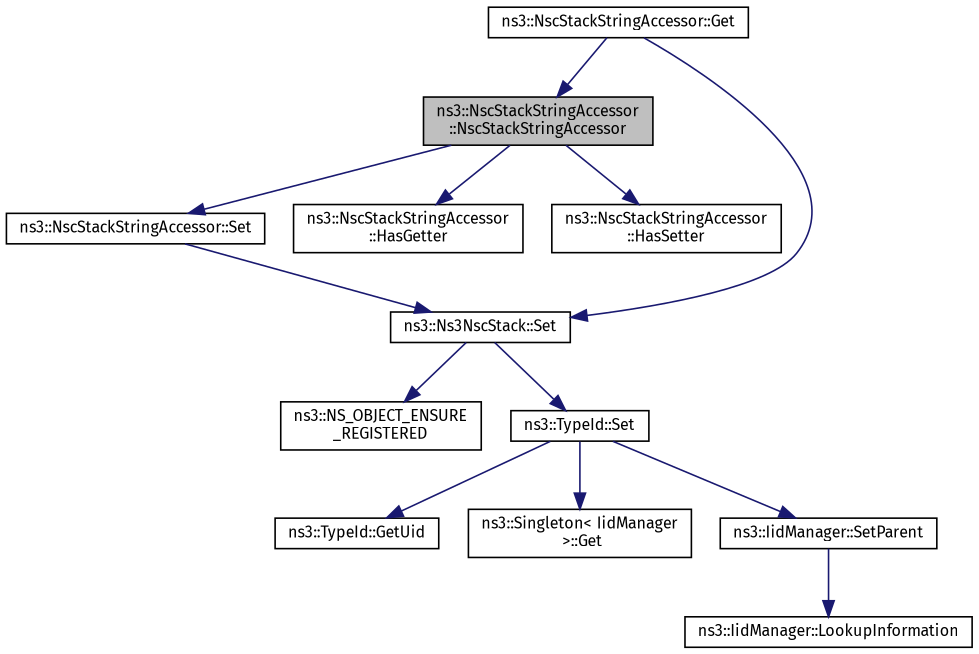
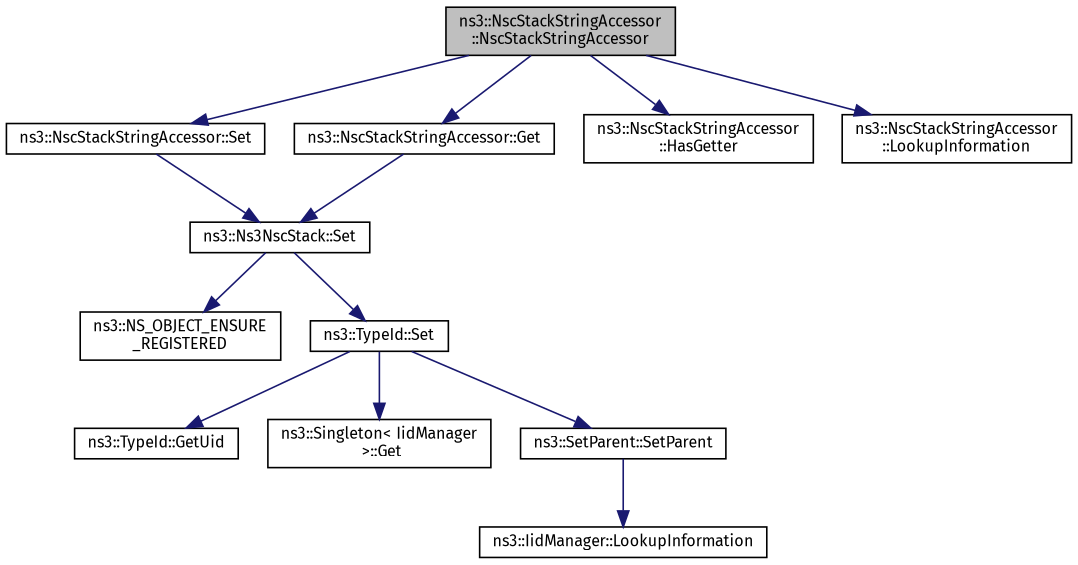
edge "ns3::NscStackStringAccessor::Get" -> "ns3::NscStackStringAccessor ::NscStackStringAccessor": reversed
node "ns3::NscStackStringAccessor ::HasSetter": label "ns3::NscStackStringAccessor ::HasSetter" -> "ns3::NscStackStringAccessor ::LookupInformation"
node "ns3::IidManager::SetParent": label "ns3::IidManager::SetParent" -> "ns3::SetParent::SetParent"
